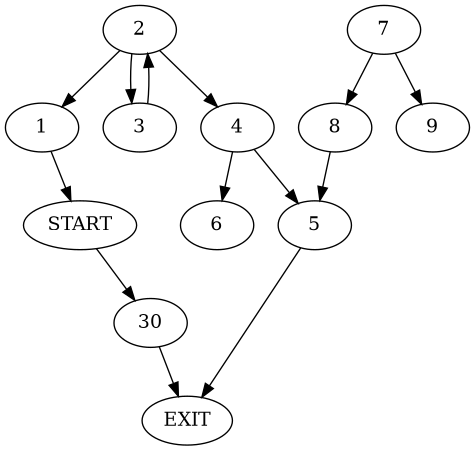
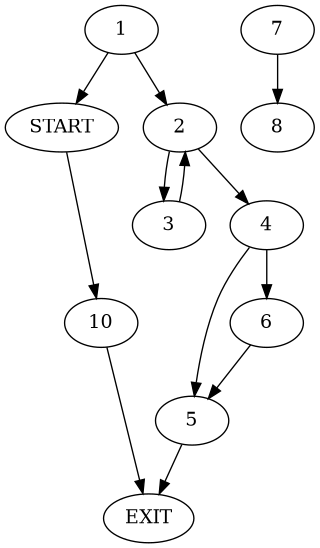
edge "2" -> "1": reversed
node "9": removed
edge "8" -> "5": now "6" -> "5"
node "30": label "30" -> "10"
